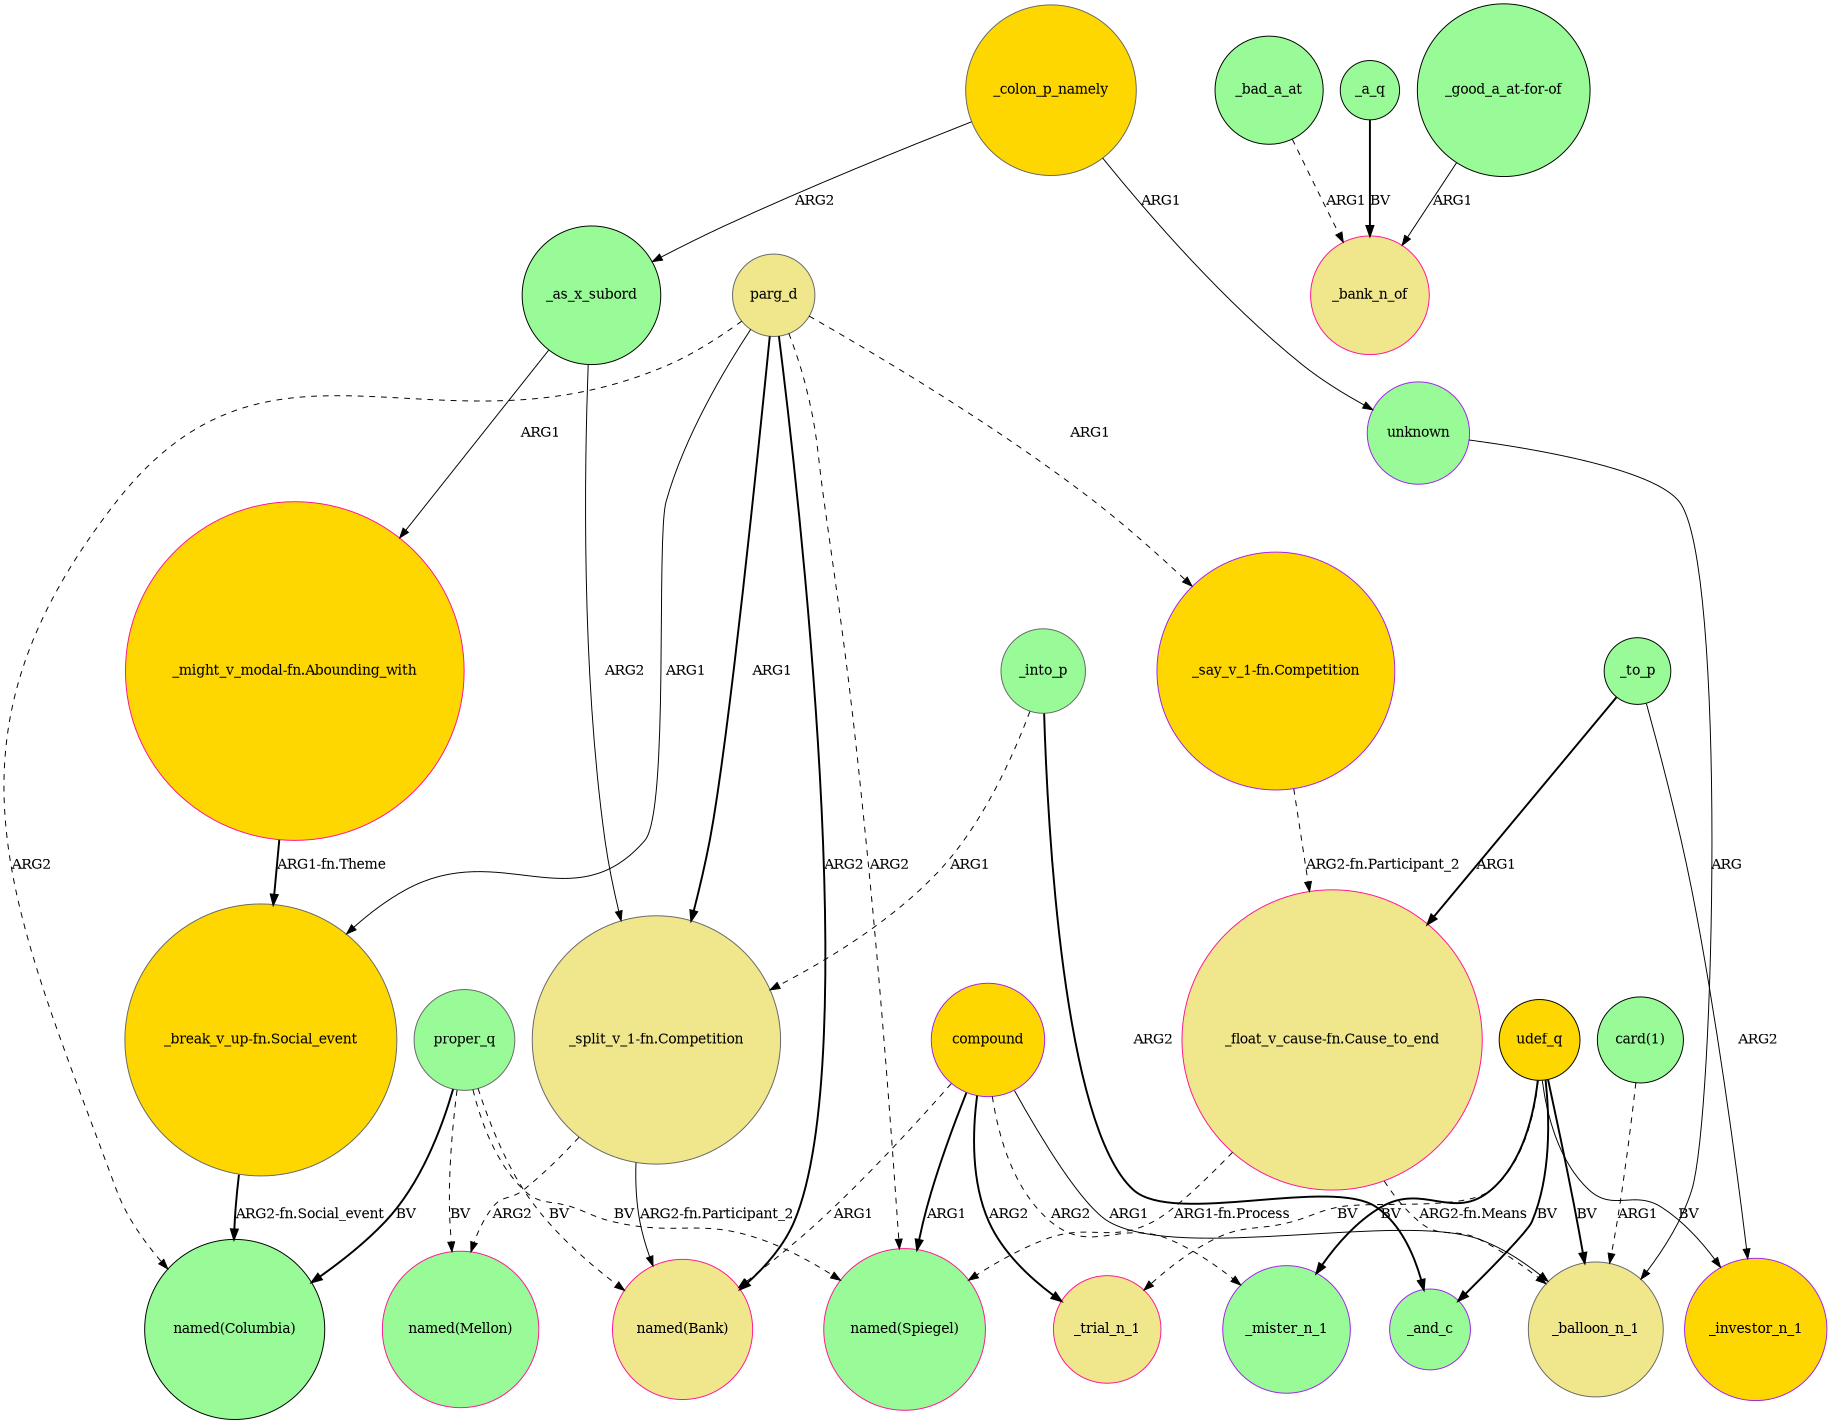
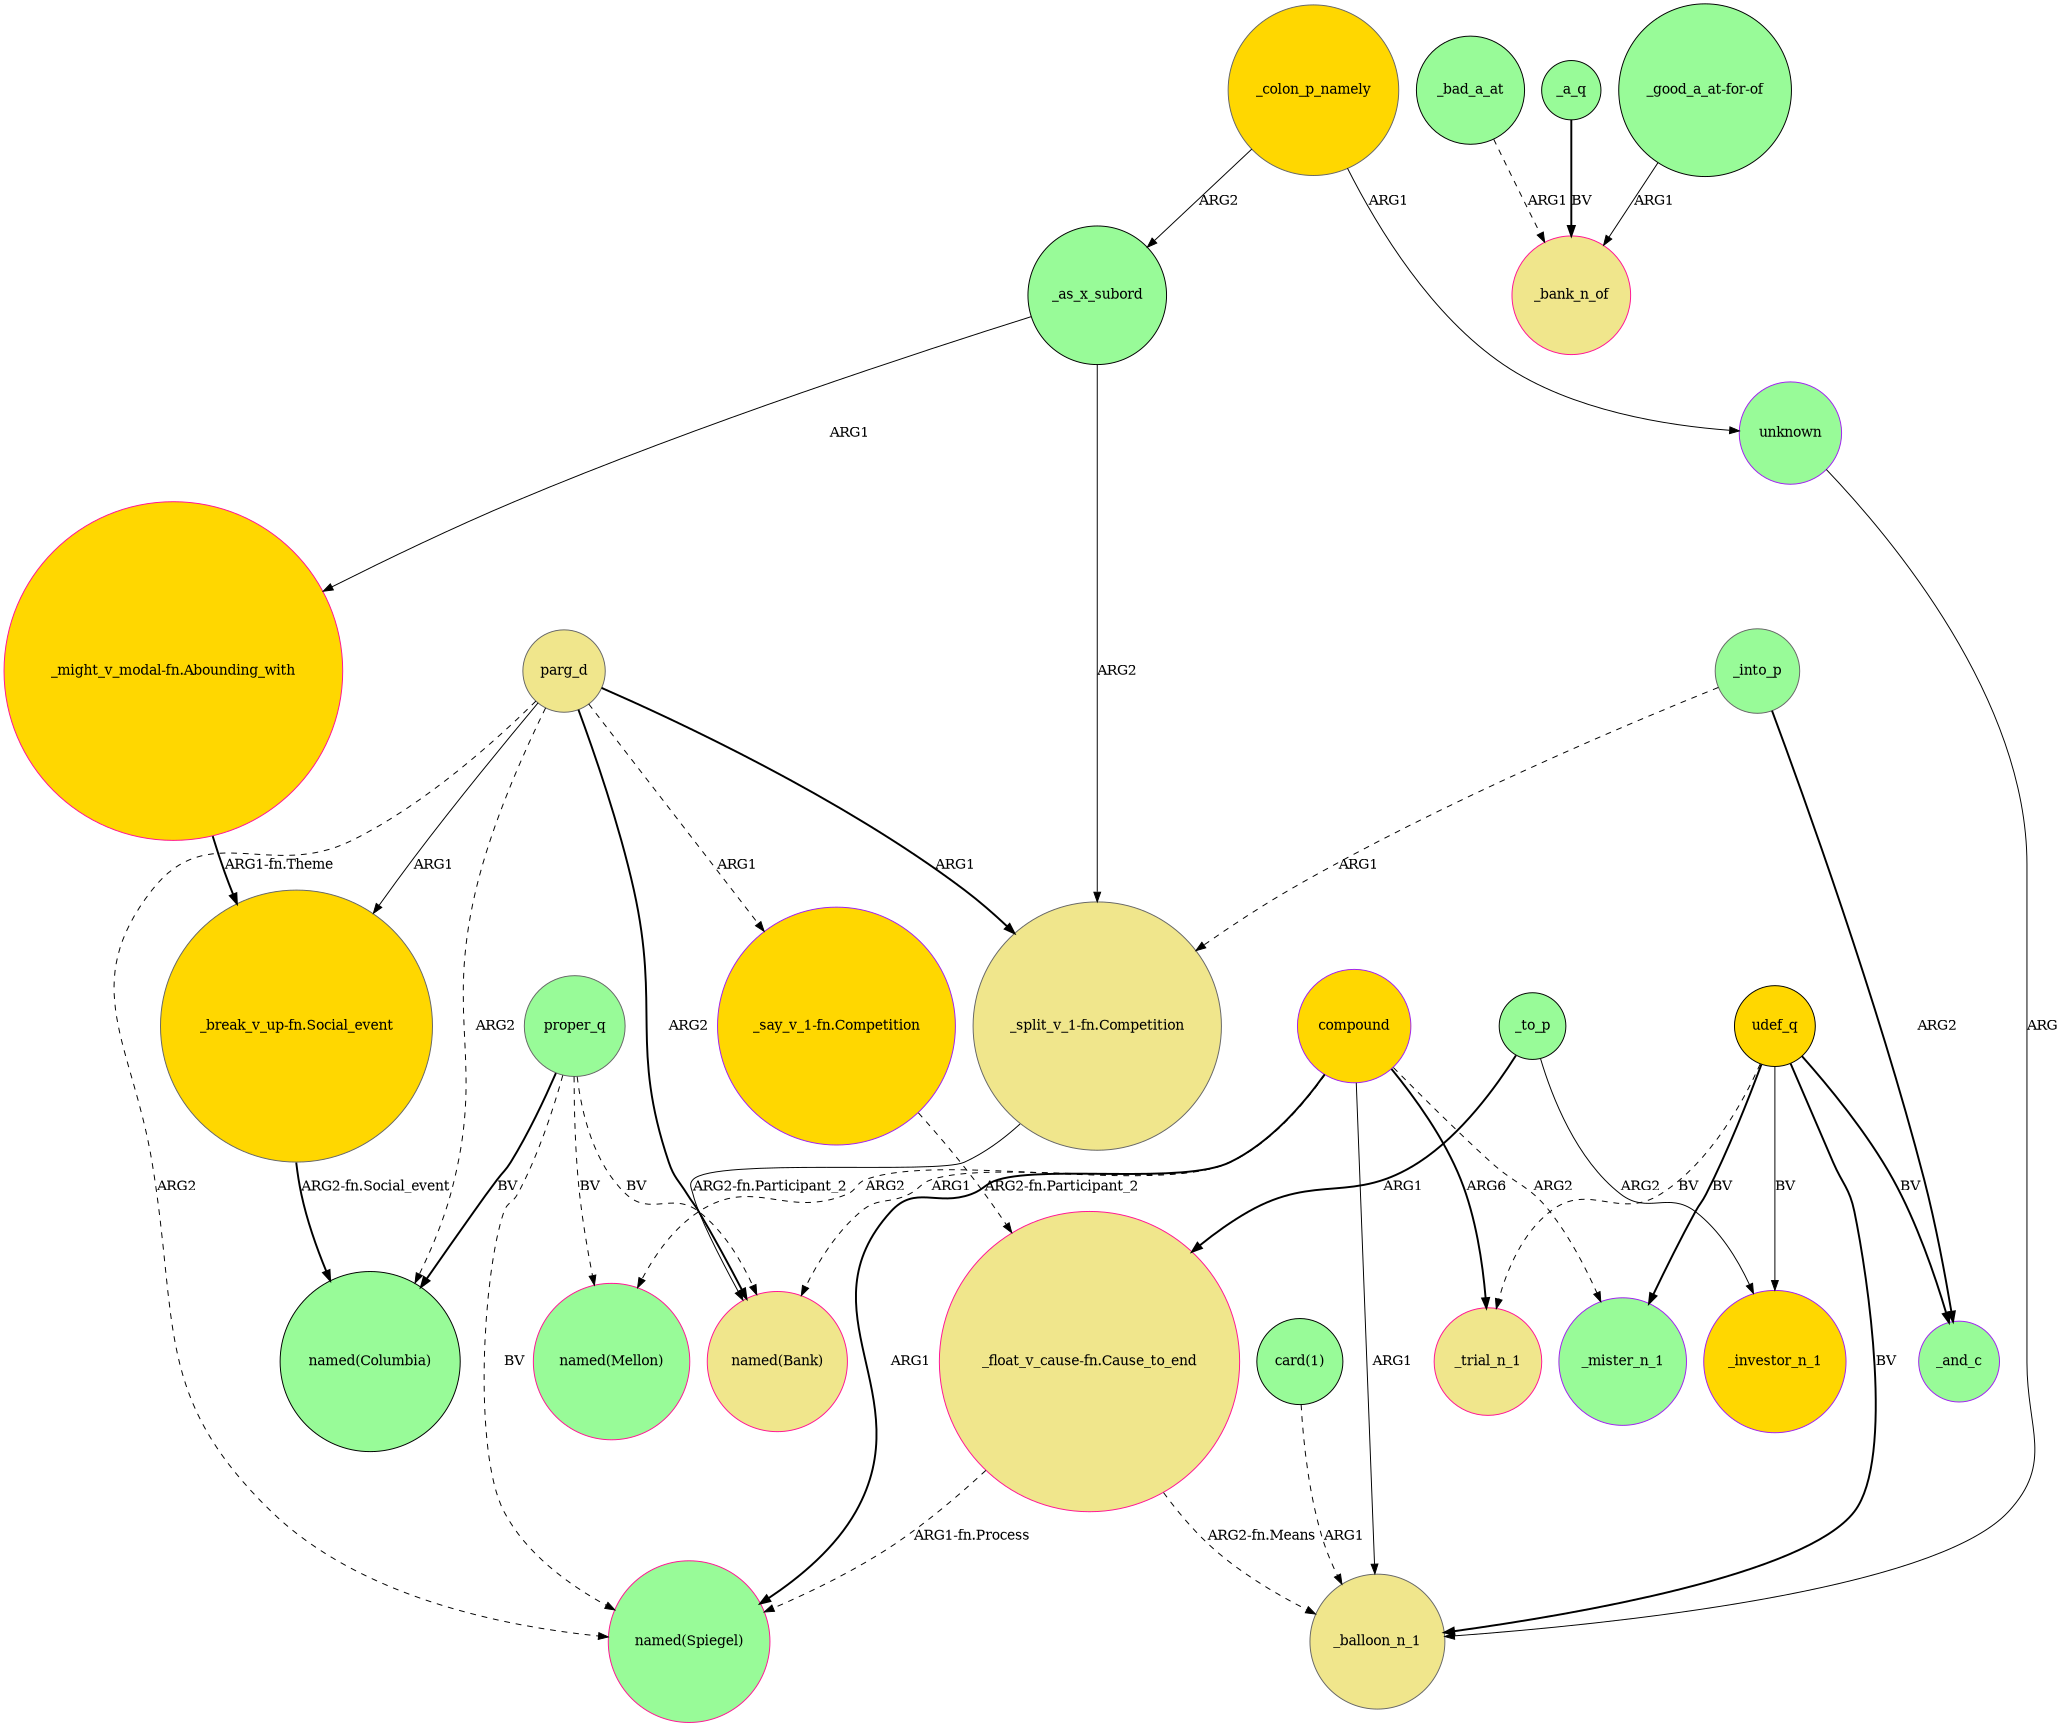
edge "_split_v_1-fn.Competition" -> "named(Mellon)": now "compound" -> "named(Mellon)"
edge "compound" -> "_trial_n_1": label "ARG2" -> "ARG6"
